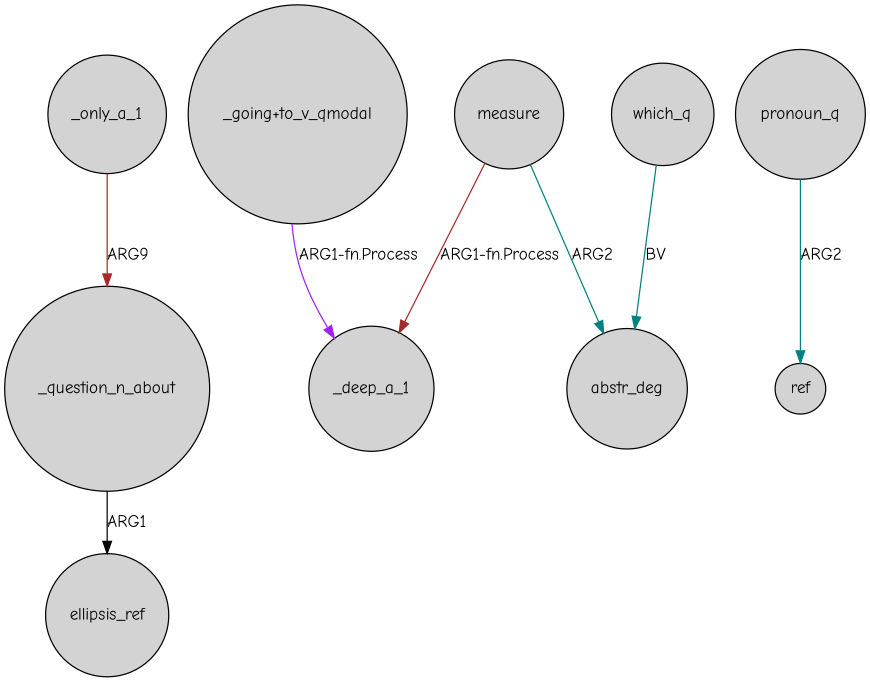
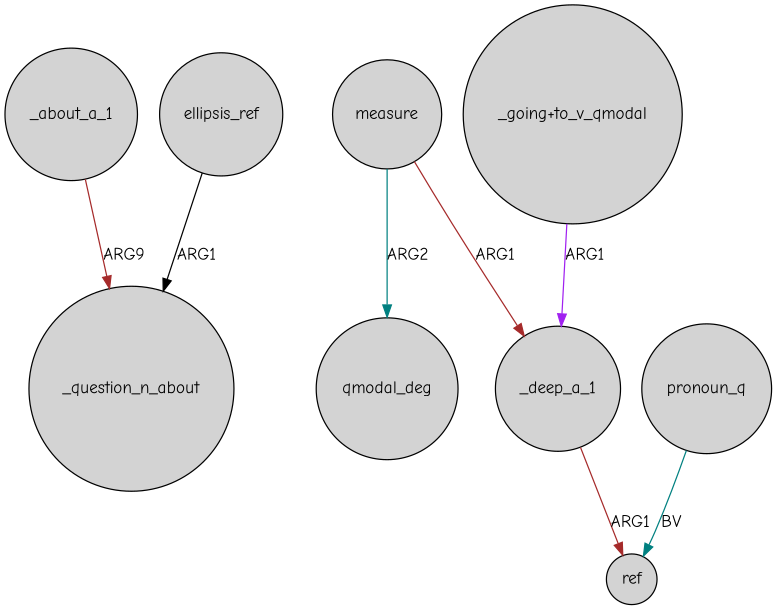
node "_only_a_1": label "_only_a_1" -> "_about_a_1"
node "which_q": removed
edge "_going+to_v_qmodal" -> "_deep_a_1": label "ARG1-fn.Process" -> "ARG1"
edge "measure" -> "_deep_a_1": label "ARG1-fn.Process" -> "ARG1"
edge "pronoun_q" -> "ref": label "ARG2" -> "BV"
node "abstr_deg": label "abstr_deg" -> "qmodal_deg"
edge "_deep_a_1" -> "ref": added, label "ARG1"
edge "_question_n_about" -> "ellipsis_ref": reversed
